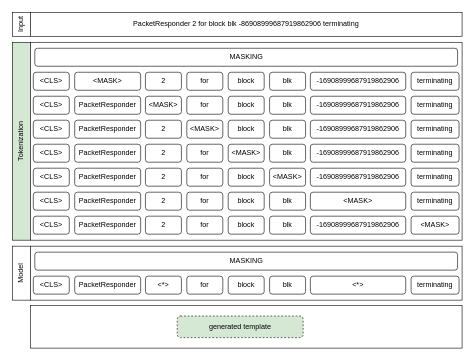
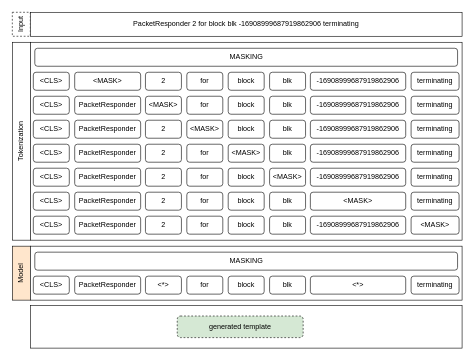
node "Input": style solid -> dashed
node "PacketResponder 2 for block blk -86908999687919862906 terminating": label "PacketResponder 2 for block blk -86908999687919862906 terminating" -> "PacketResponder 2 for block blk -16908999687919862906 terminating"
node "Tokenization": fillcolor #d5e8d4 -> #ffffff
node "Model": fillcolor #ffffff -> #ffe6cc
